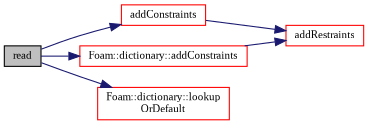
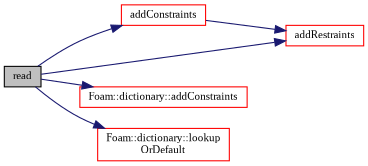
edge "Foam::dictionary::addConstraints" -> "addRestraints": now "read" -> "addRestraints"
